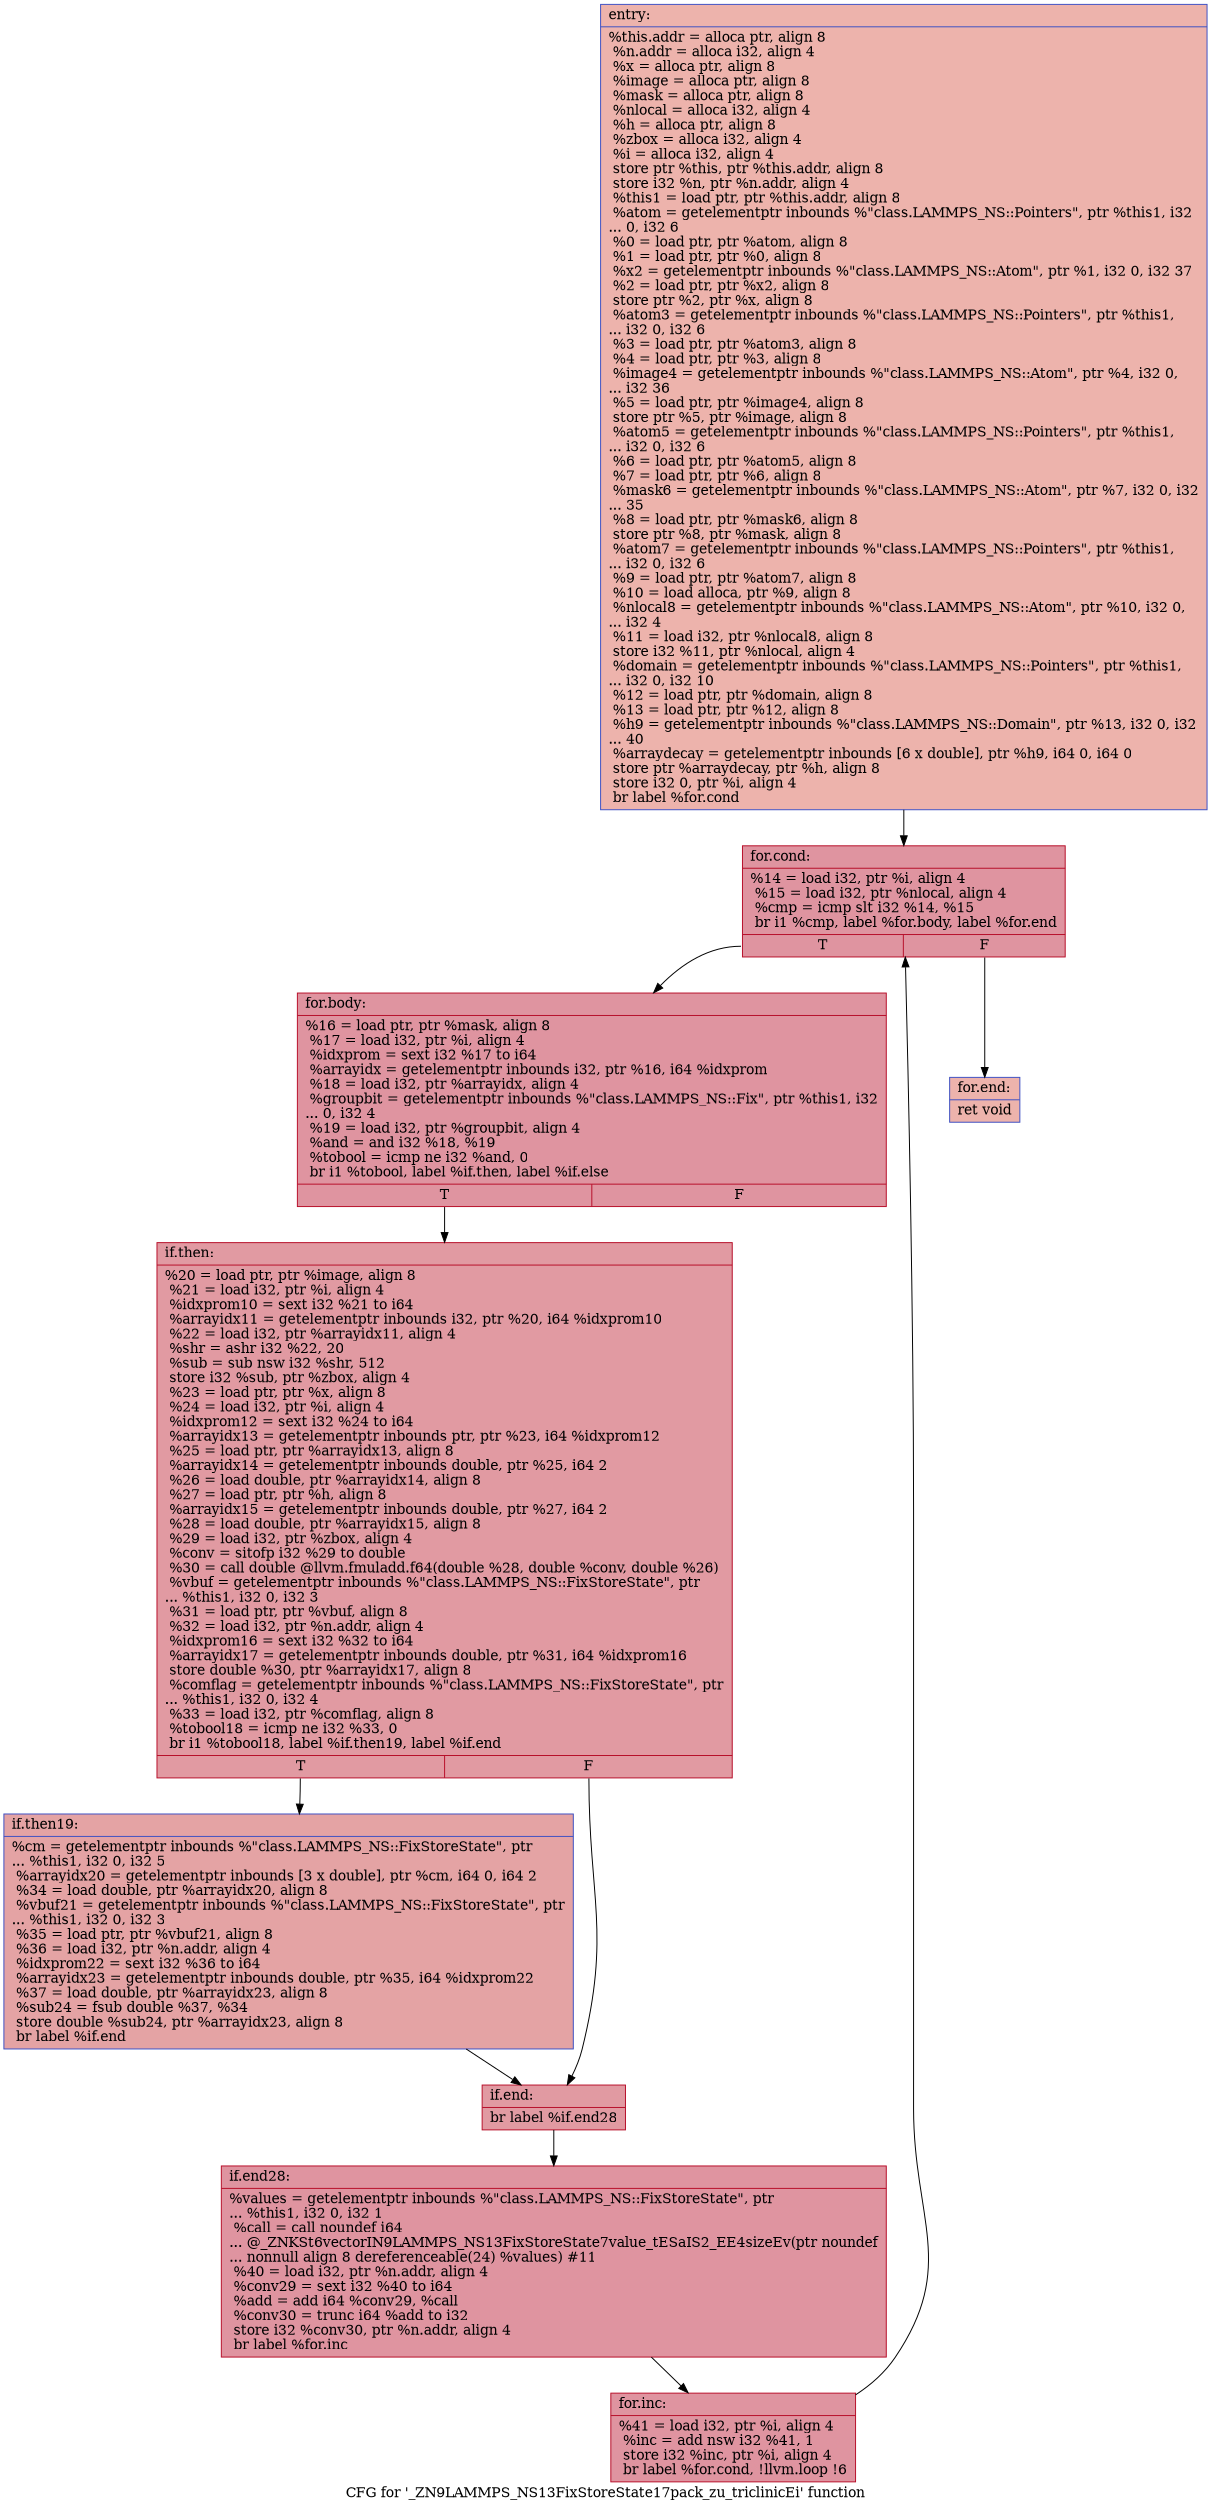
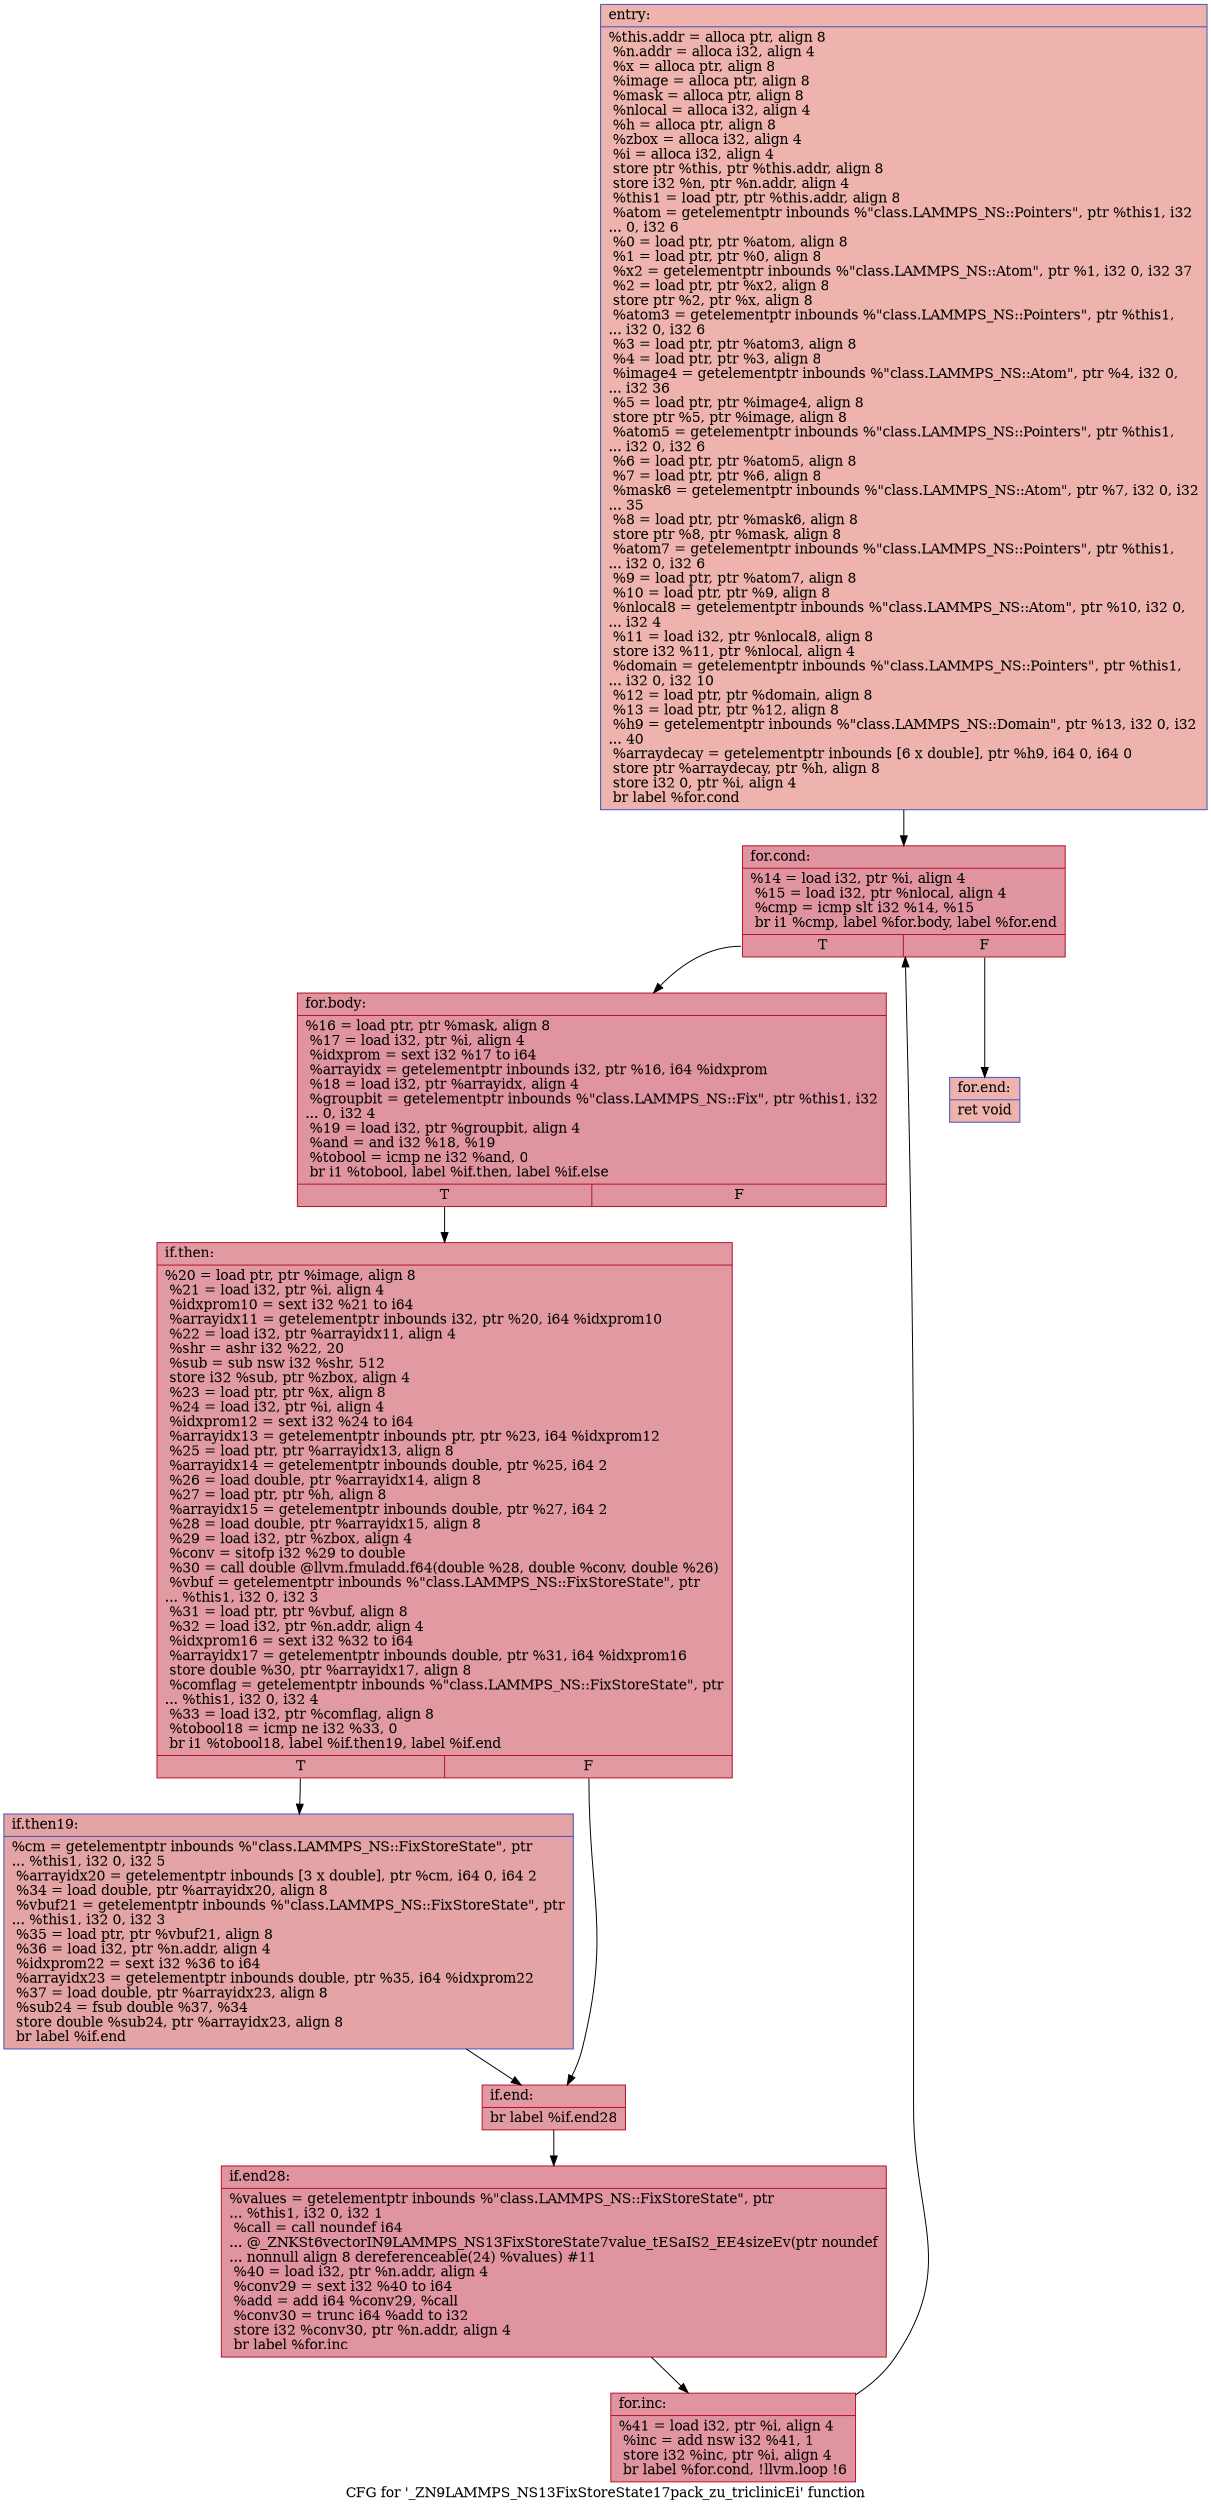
node "entry:": text "%10 = load alloca, ptr %9, align 8" -> "%10 = load ptr, ptr %9, align 8"
